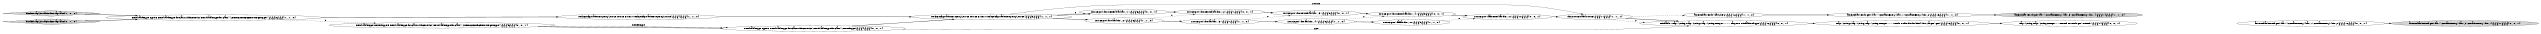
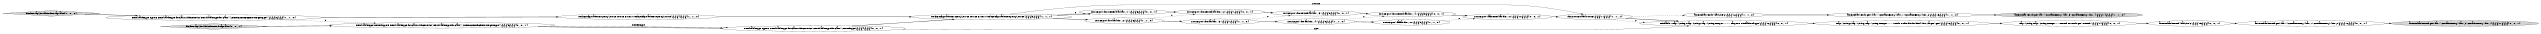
node "bindToMapShouldBindToMapValue['0', '1', '0']": removed
node "assertThat(nested).hasSize(2)@@@15@@@['0', '0', '1']": added
node "bindToMapShouldBindNestedMapValue['0', '0', '1']": added
